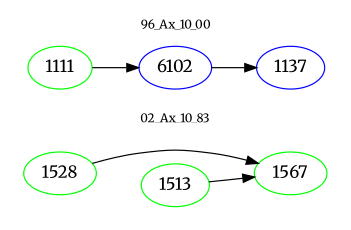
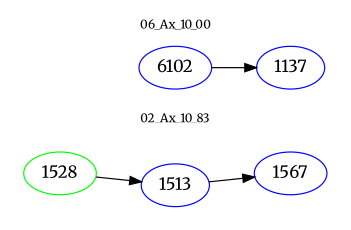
cluster "96_Ax_10_00": label "96_Ax_10_00" -> "06_Ax_10_00"
node "1111": removed
edge "1528" -> "1567": now "1528" -> "1513"
node "1567": color green -> blue
node "1513": color green -> blue
